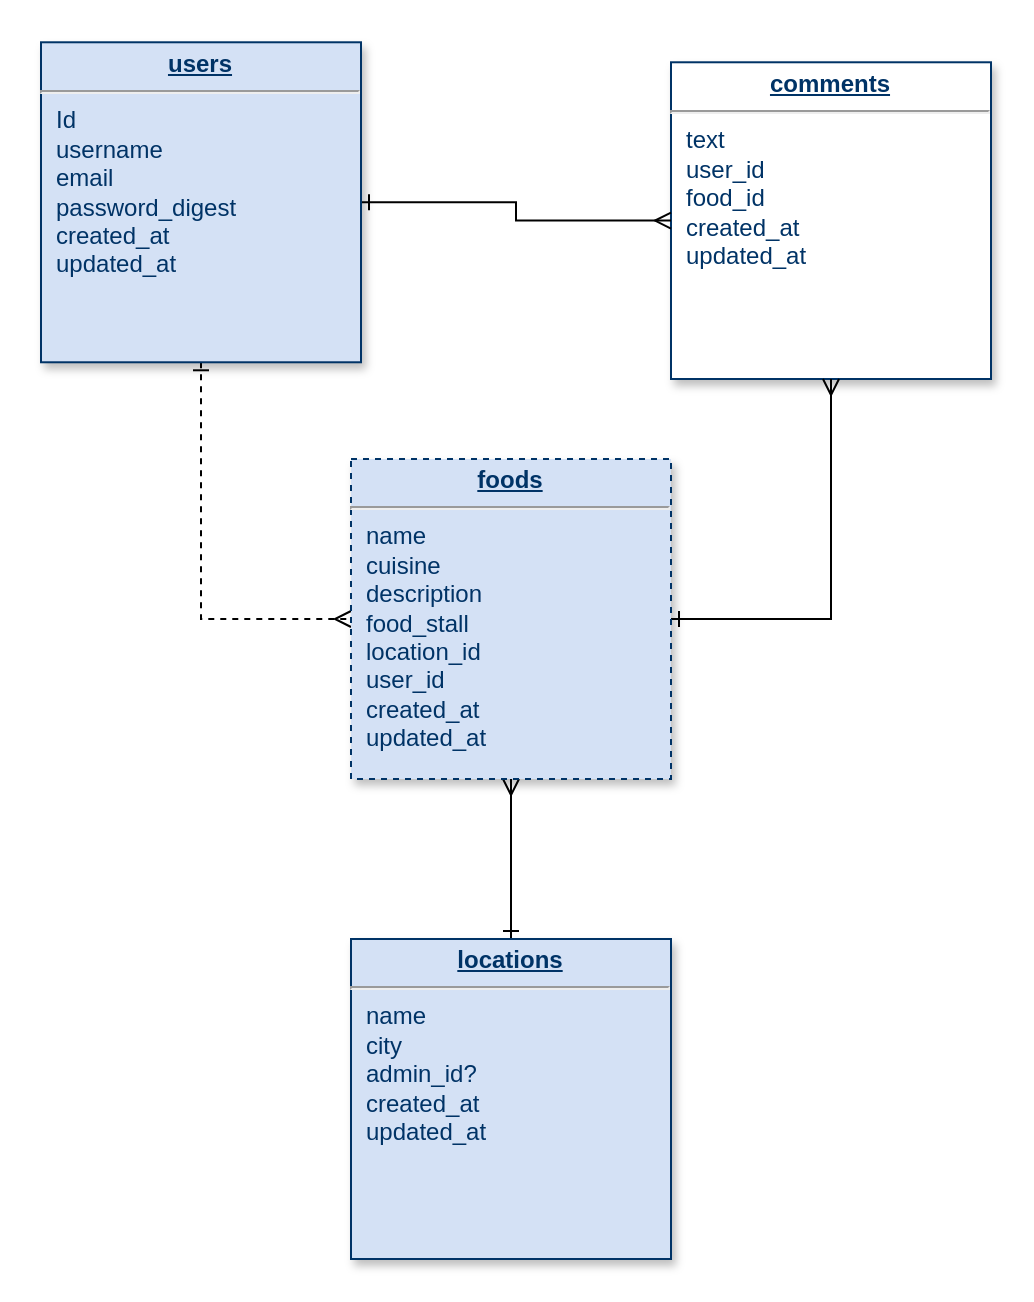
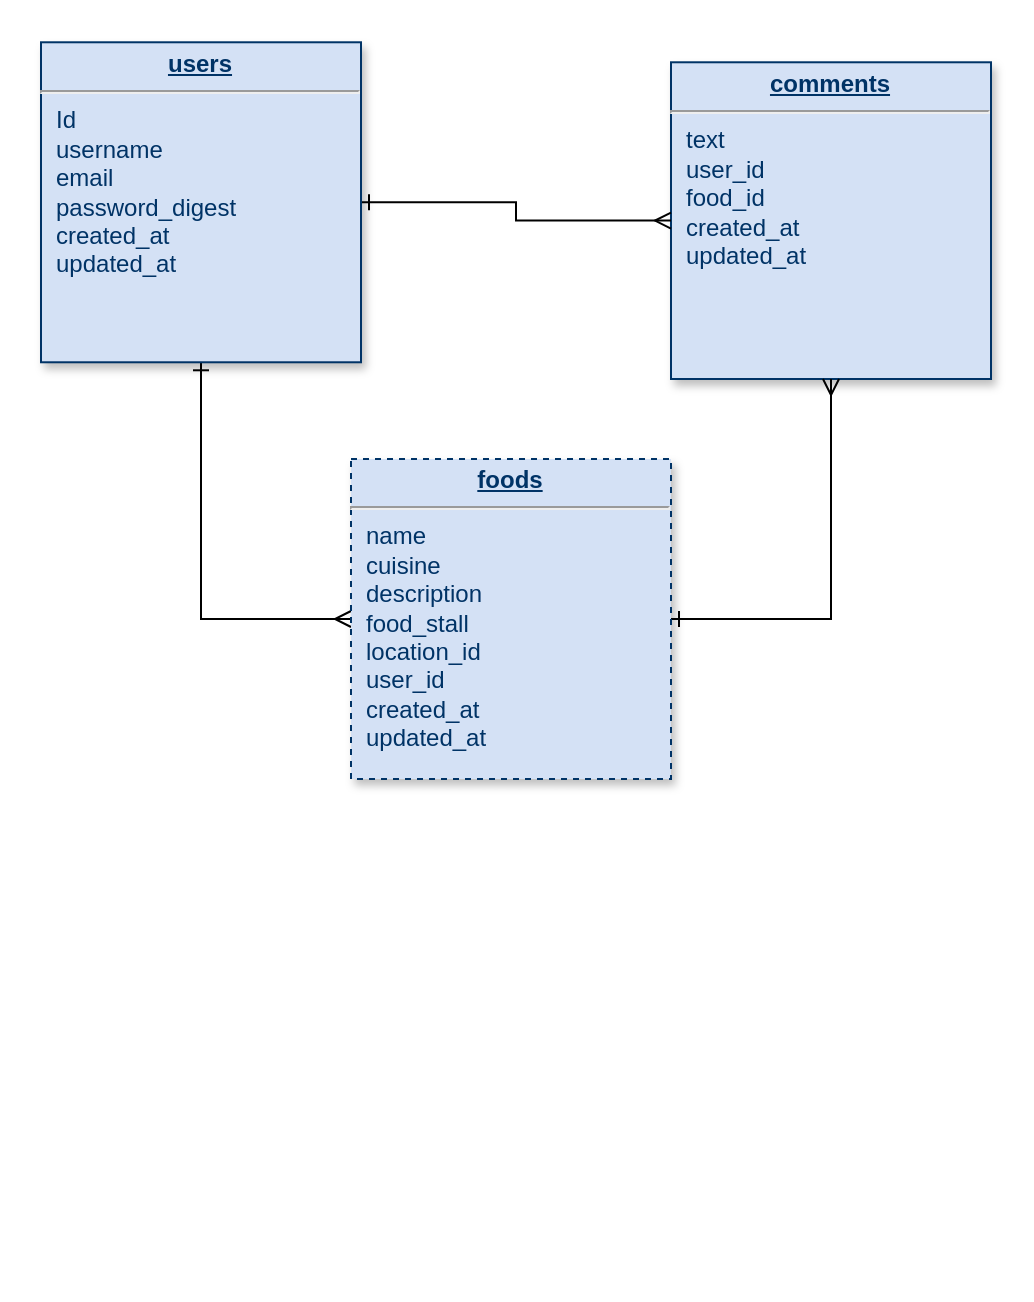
node "comments text user_id food_id created_at updated_at": fillcolor #ffffff -> #d4e1f5
edge "users Id username email password_digest created_at updated_at" -- "foods name cuisine description food_stall location_id user_id created_at updated_at": style dashed -> solid
edge "foods name cuisine description food_stall location_id user_id created_at updated_at" -- "locations name city admin_id? created_at updated_at": removed
node "locations name city admin_id? created_at updated_at": removed
